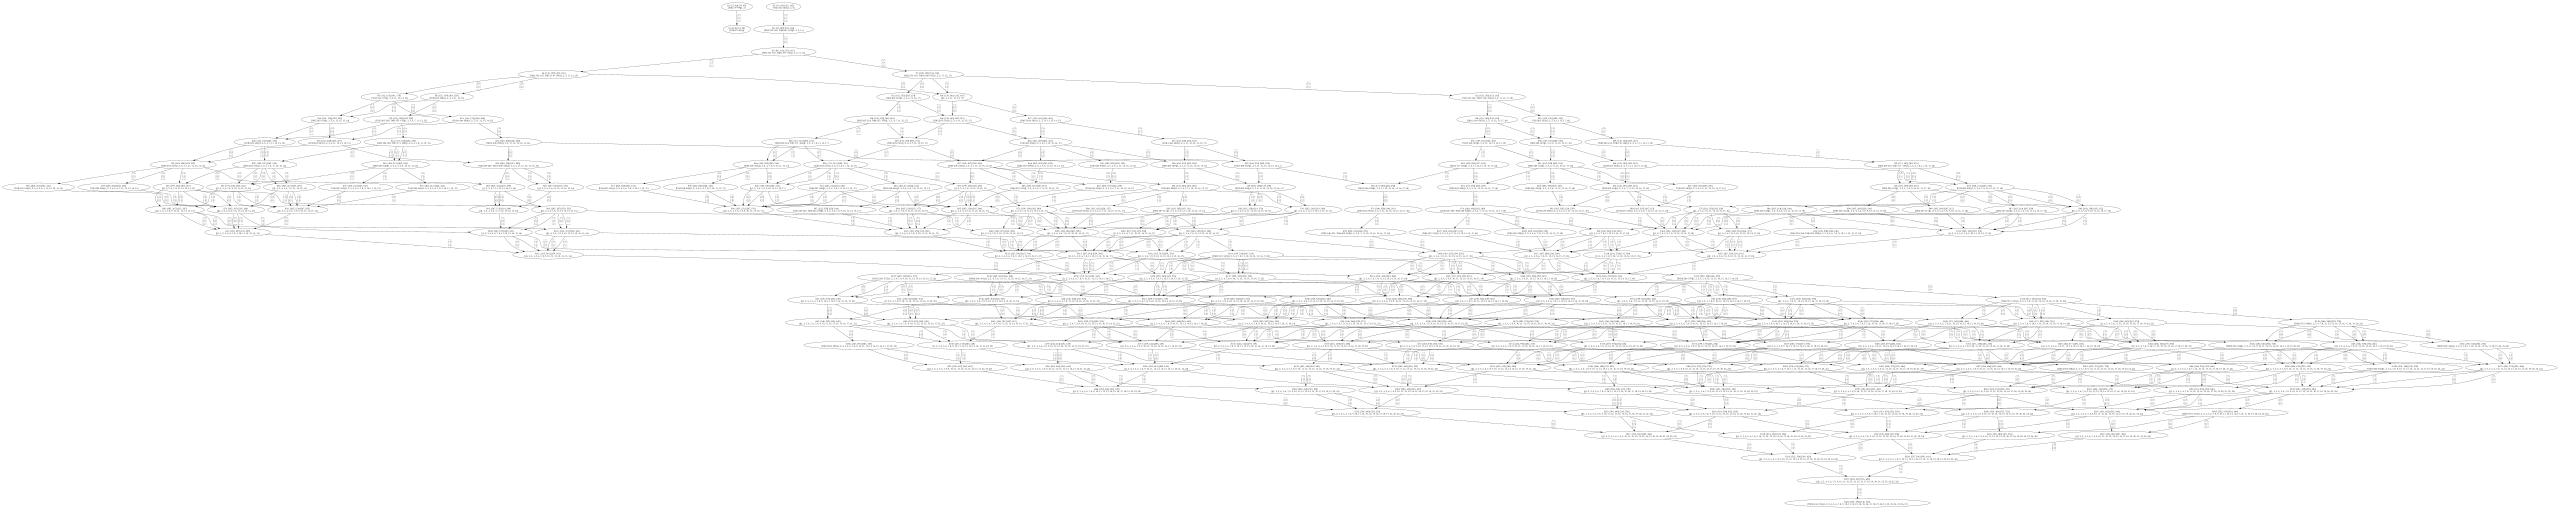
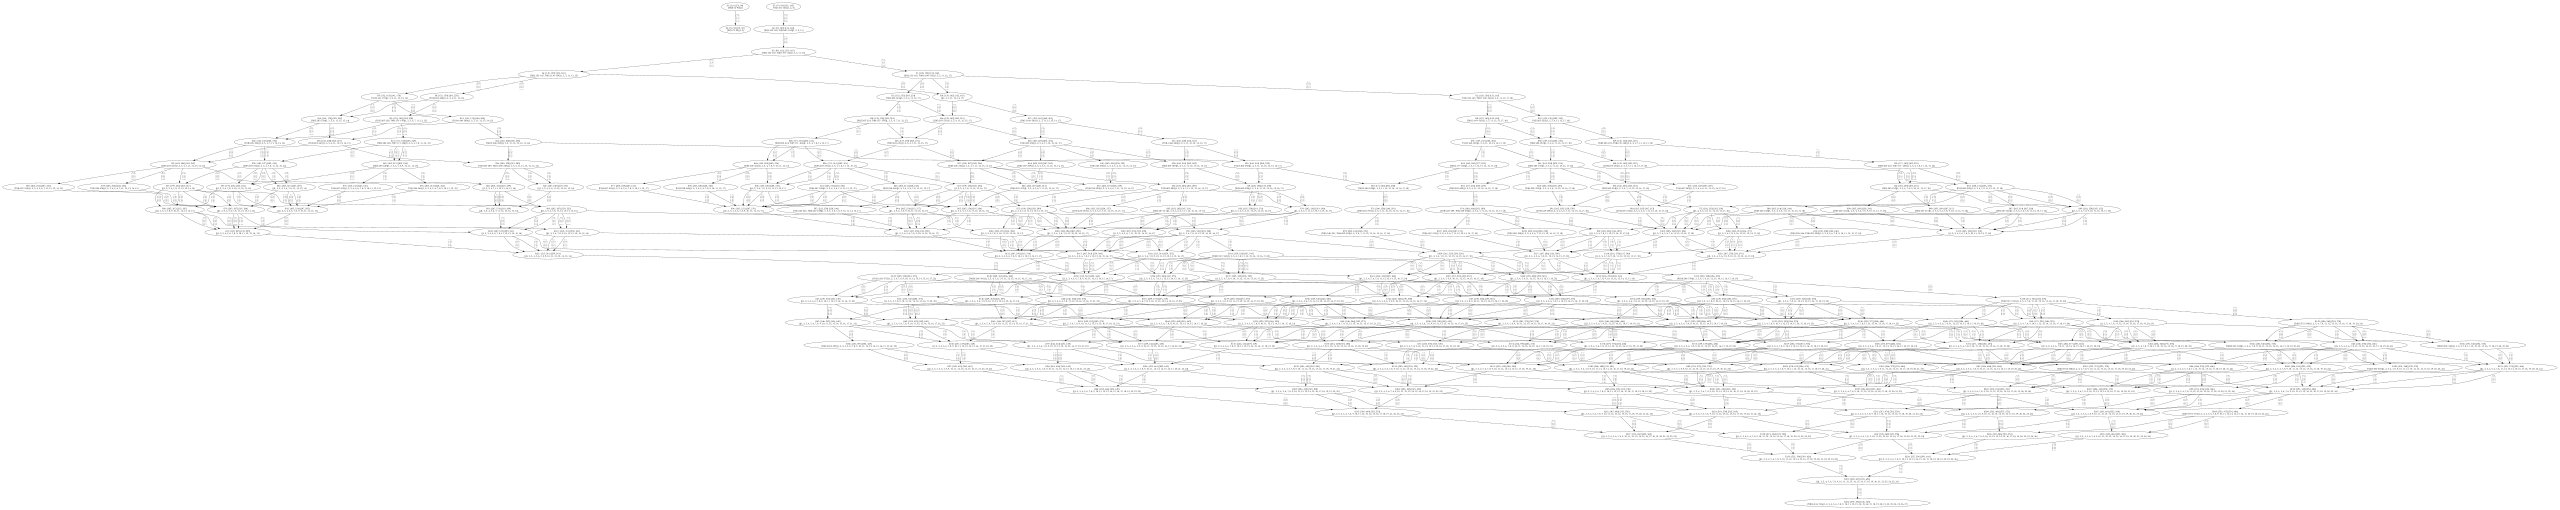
edge "S2: [72, 90] [79, 99] {T0J1:79-99}{1, 2}" -> "S1: [0, 0] [72, 90] {T0J0:72-90}{1}": reversed
